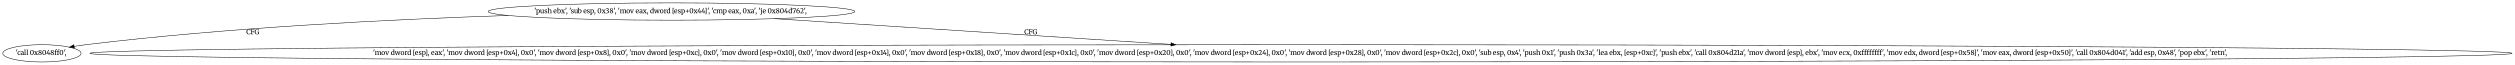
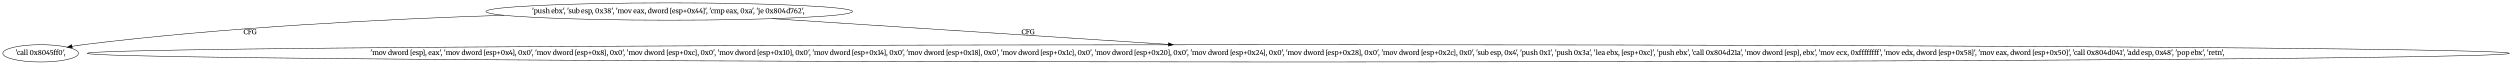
node "'call 0x8048ff0',": label "'call 0x8048ff0'," -> "'call 0x8045ff0',"
